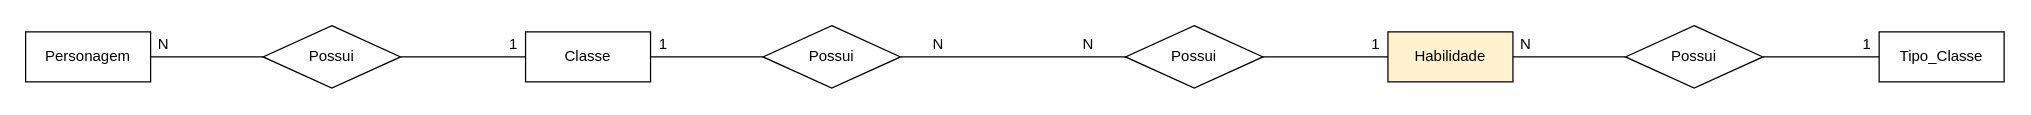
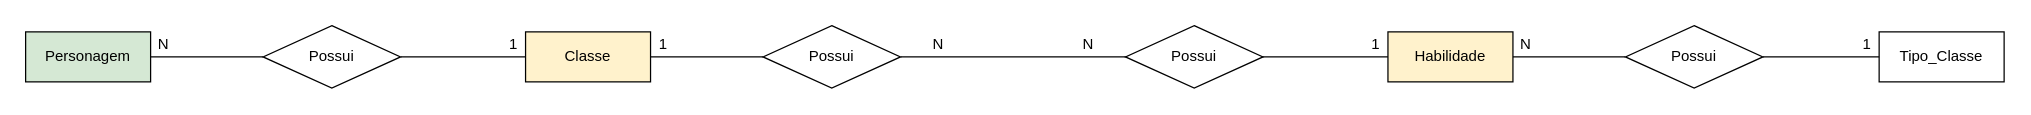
node "Personagem": fillcolor #ffffff -> #d5e8d4
node "Classe": fillcolor #ffffff -> #fff2cc
